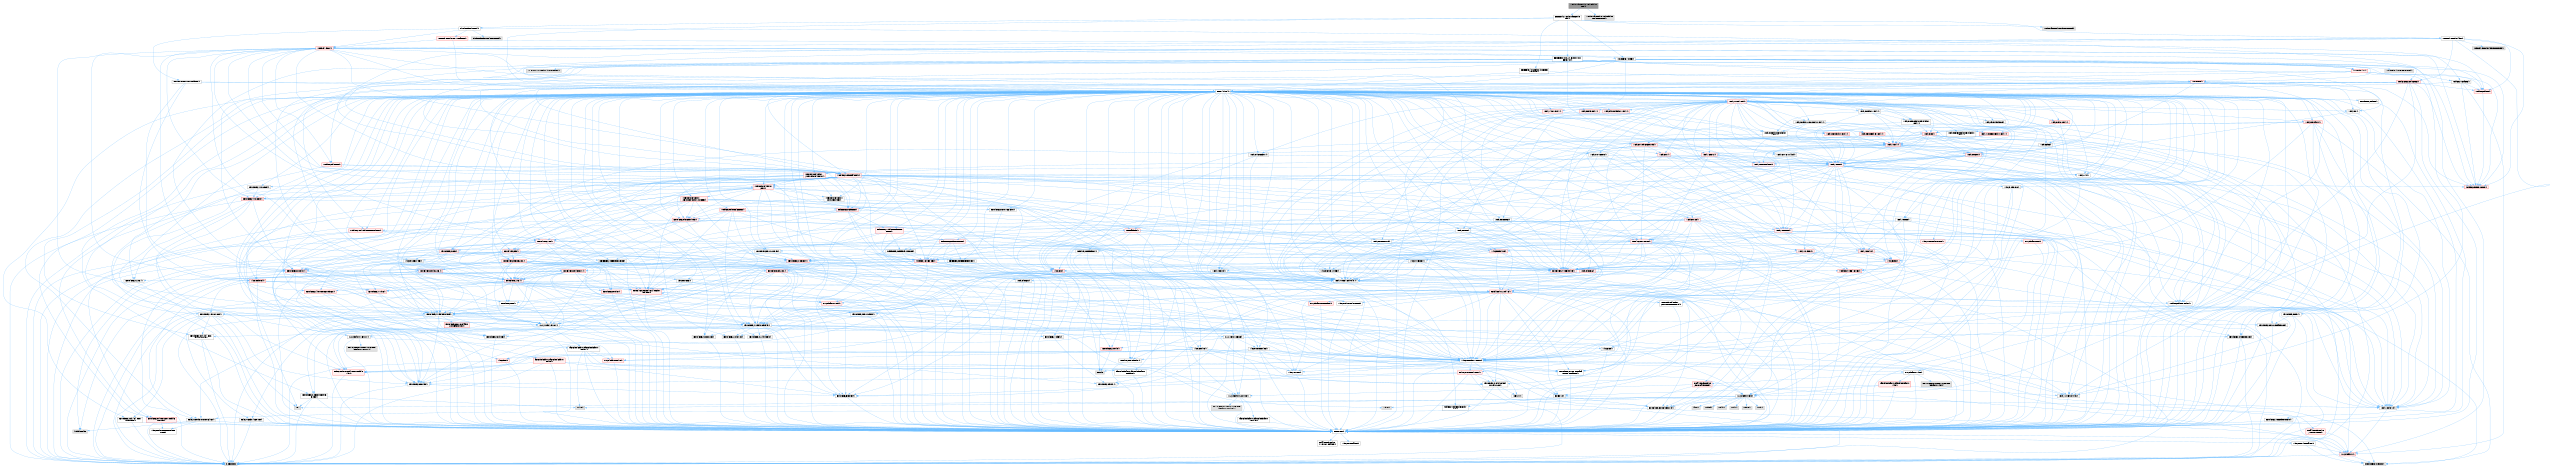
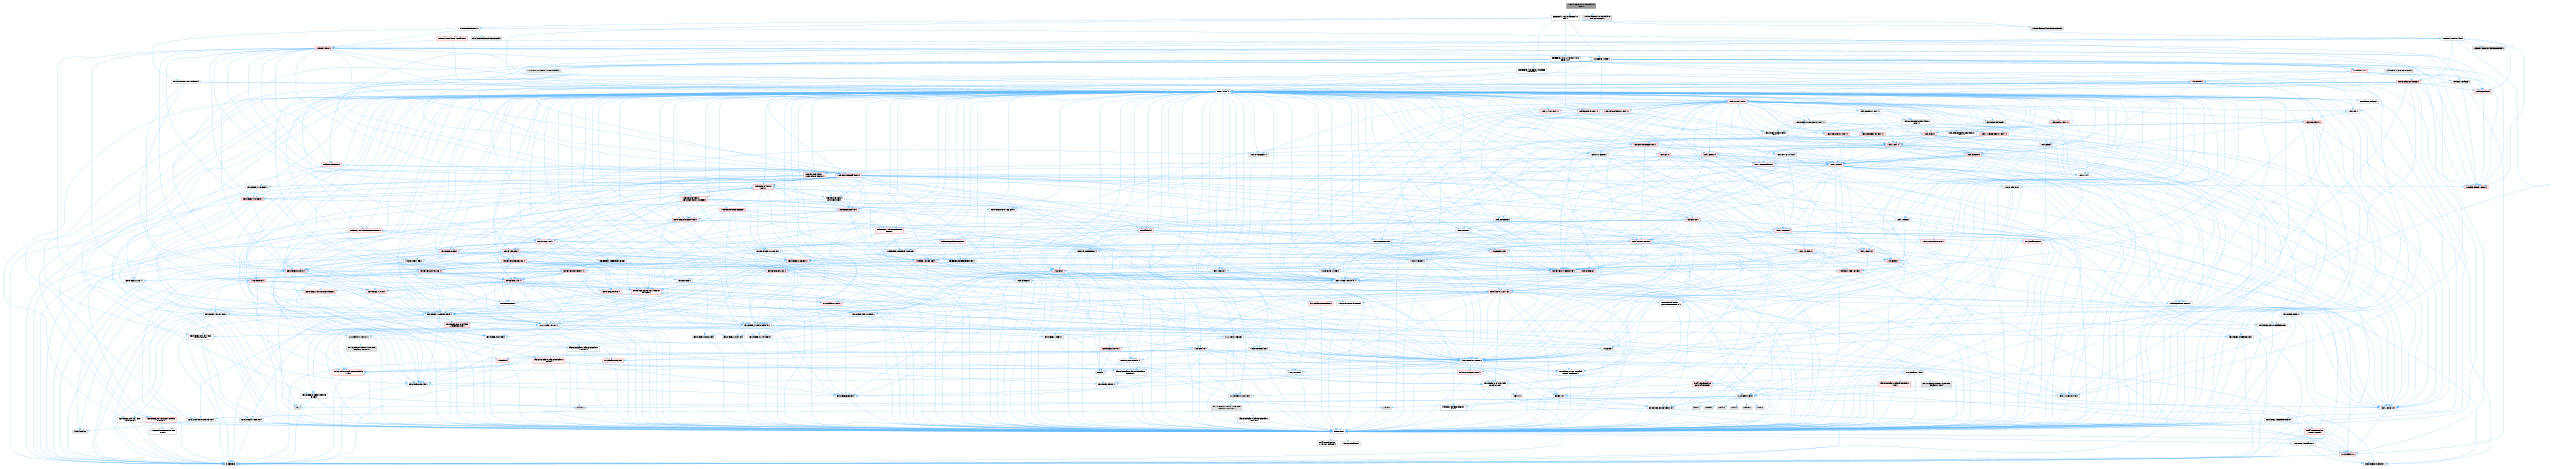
node "Math/ScaleMatrix.h": label "Math/ScaleMatrix.h" -> "UObject/ScaleMatrix.h"
node "Delegates/Delegate.h": label "Delegates/Delegate.h" -> "Delegates/CString.h"
